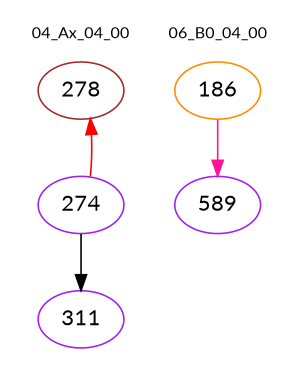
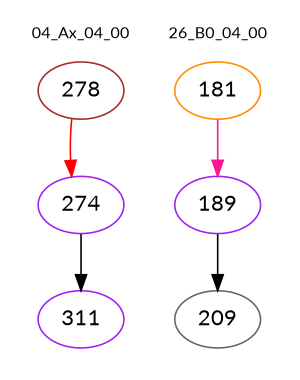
cluster "06_B0_04_00": label "06_B0_04_00" -> "26_B0_04_00"
node "186": label "186" -> "181"
edge "274" -> "278": reversed
node "589": label "589" -> "189"
node "209": added
